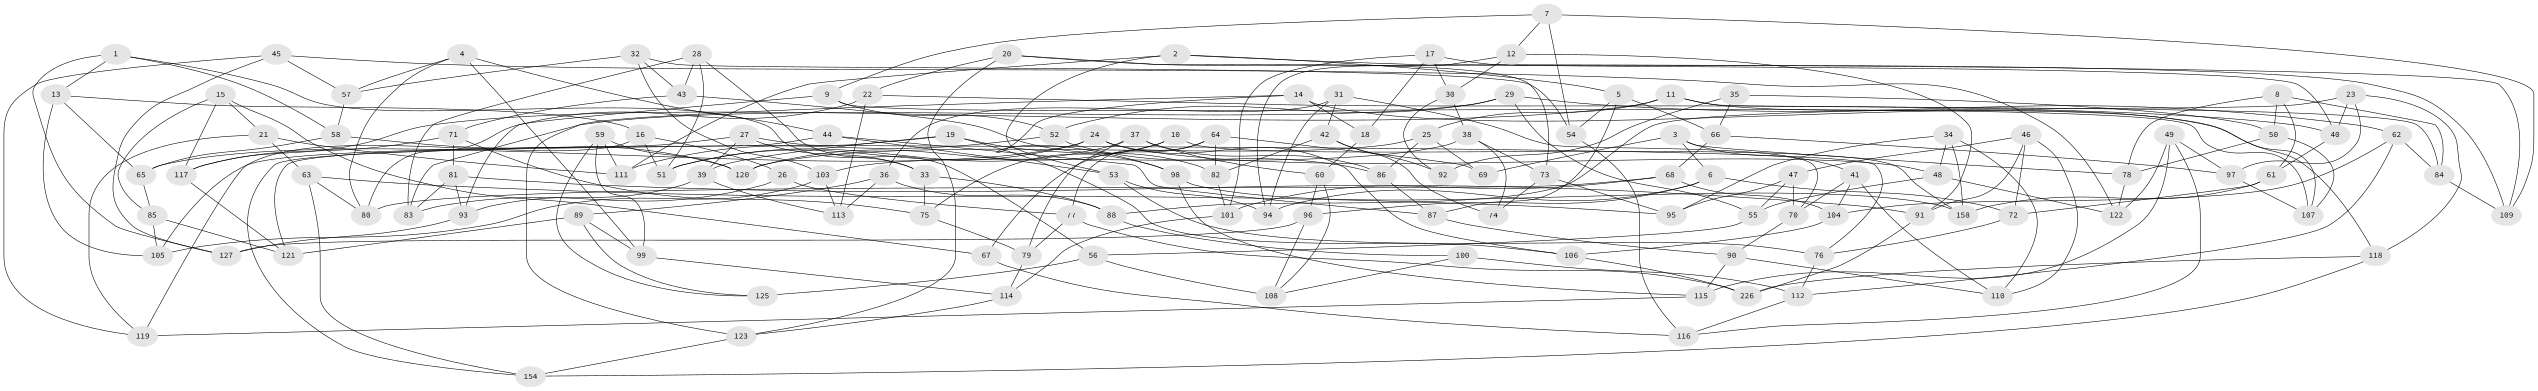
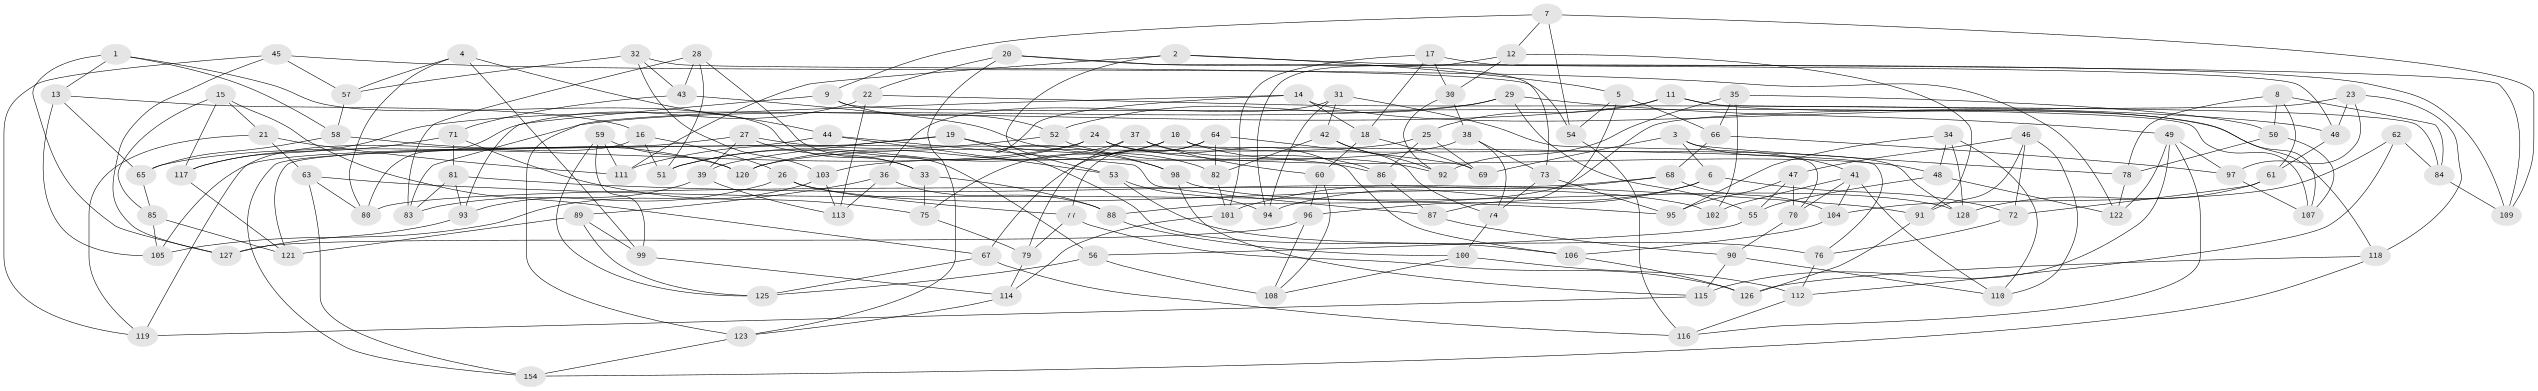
edge "29" -- "62": now "29" -- "49"
edge "18" -- "69": added
edge "10" -- "92": added
node "102": added
node "158": label "158" -> "128"
edge "74" -- "100": added
edge "67" -- "125": added
node "226": label "226" -> "126"
